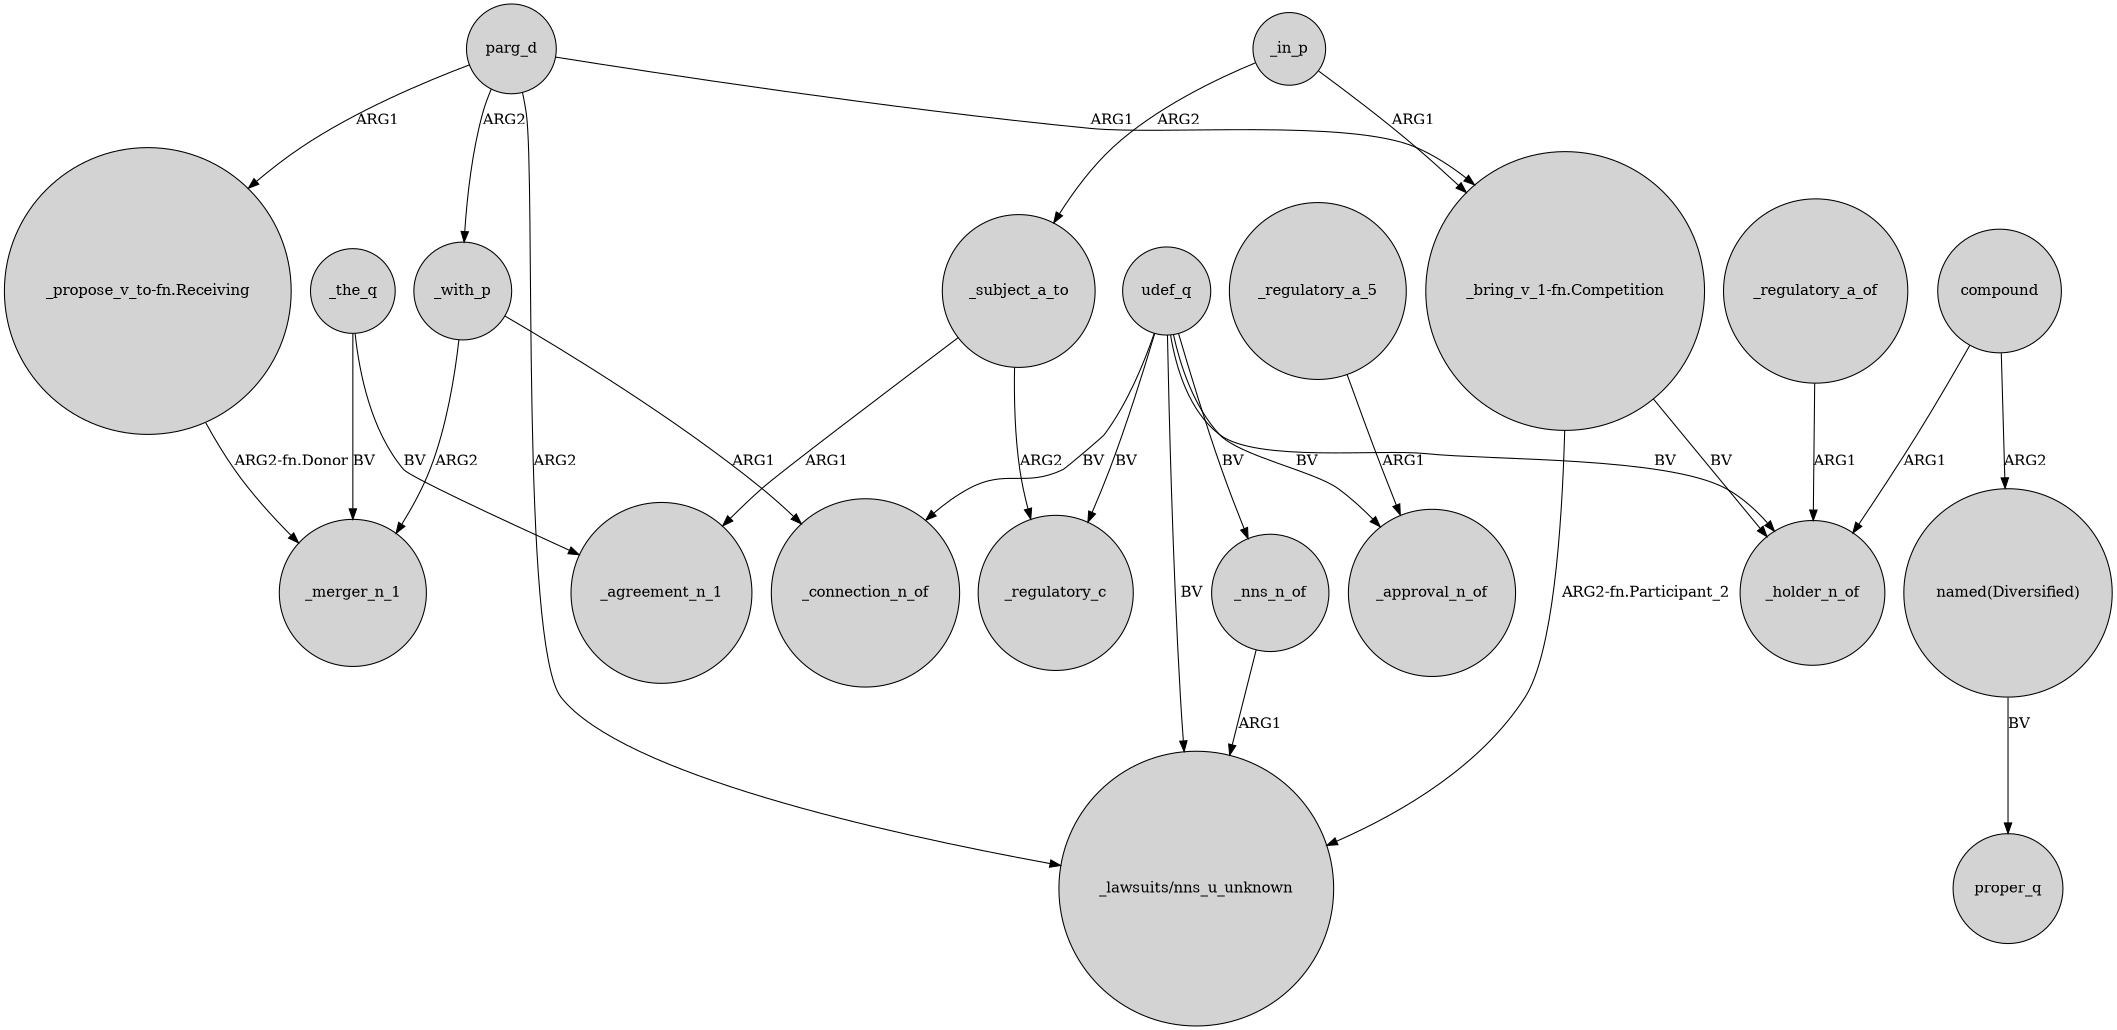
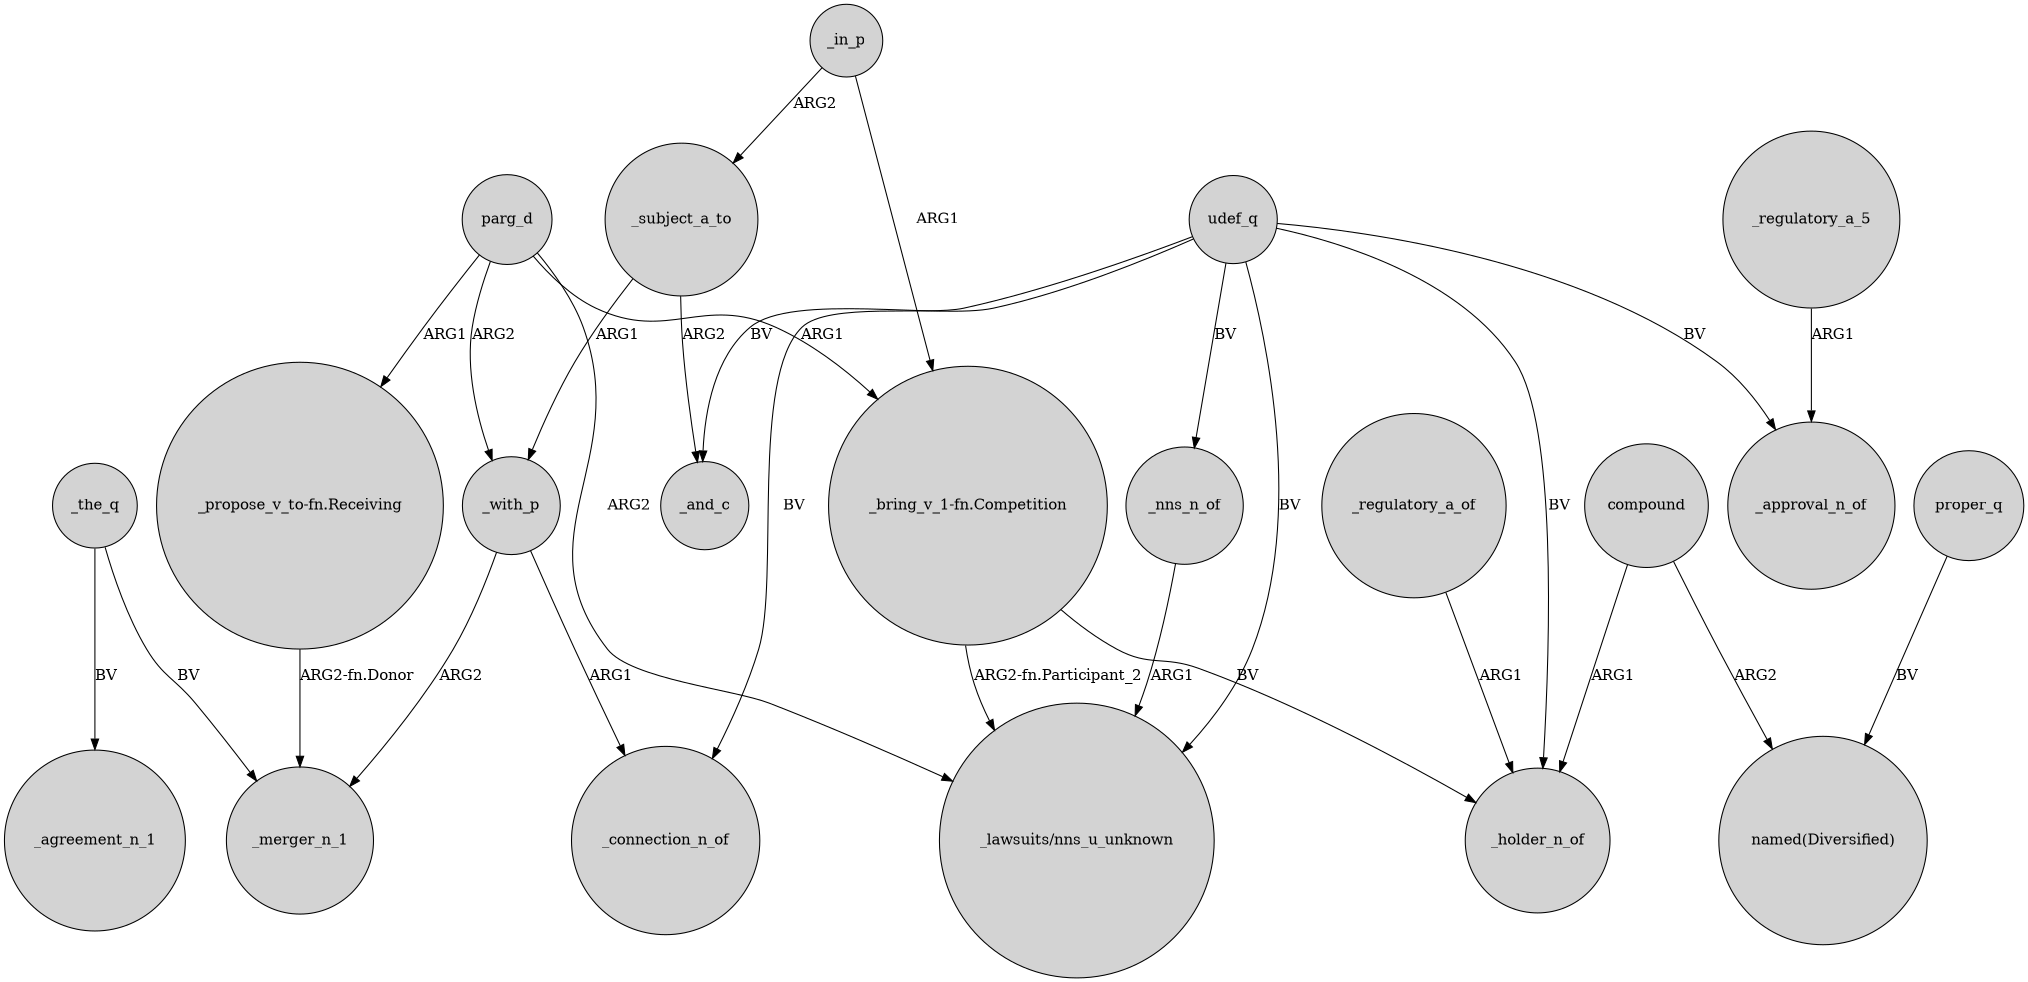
edge "_subject_a_to" -> "_agreement_n_1": now "_subject_a_to" -> "_with_p"
node "_regulatory_c": label "_regulatory_c" -> "_and_c"
edge "named(Diversified)" -> "proper_q": reversed
